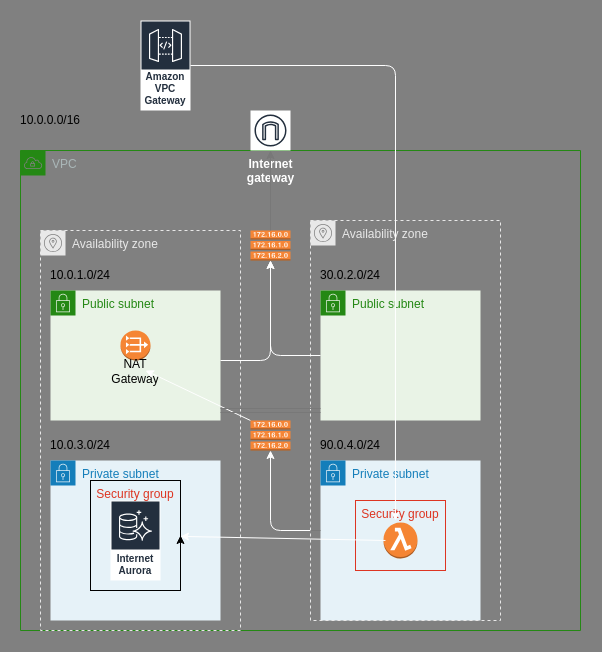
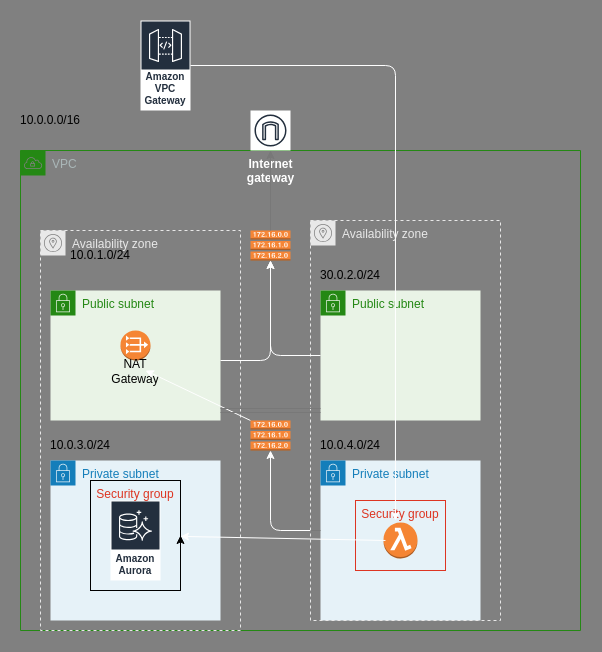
node "10.0.1.0/24": moved (81, 276) -> (101, 256)
node "90.0.4.0/24": label "90.0.4.0/24" -> "10.0.4.0/24"
node "Internet Aurora": label "Internet Aurora" -> "Amazon Aurora"
